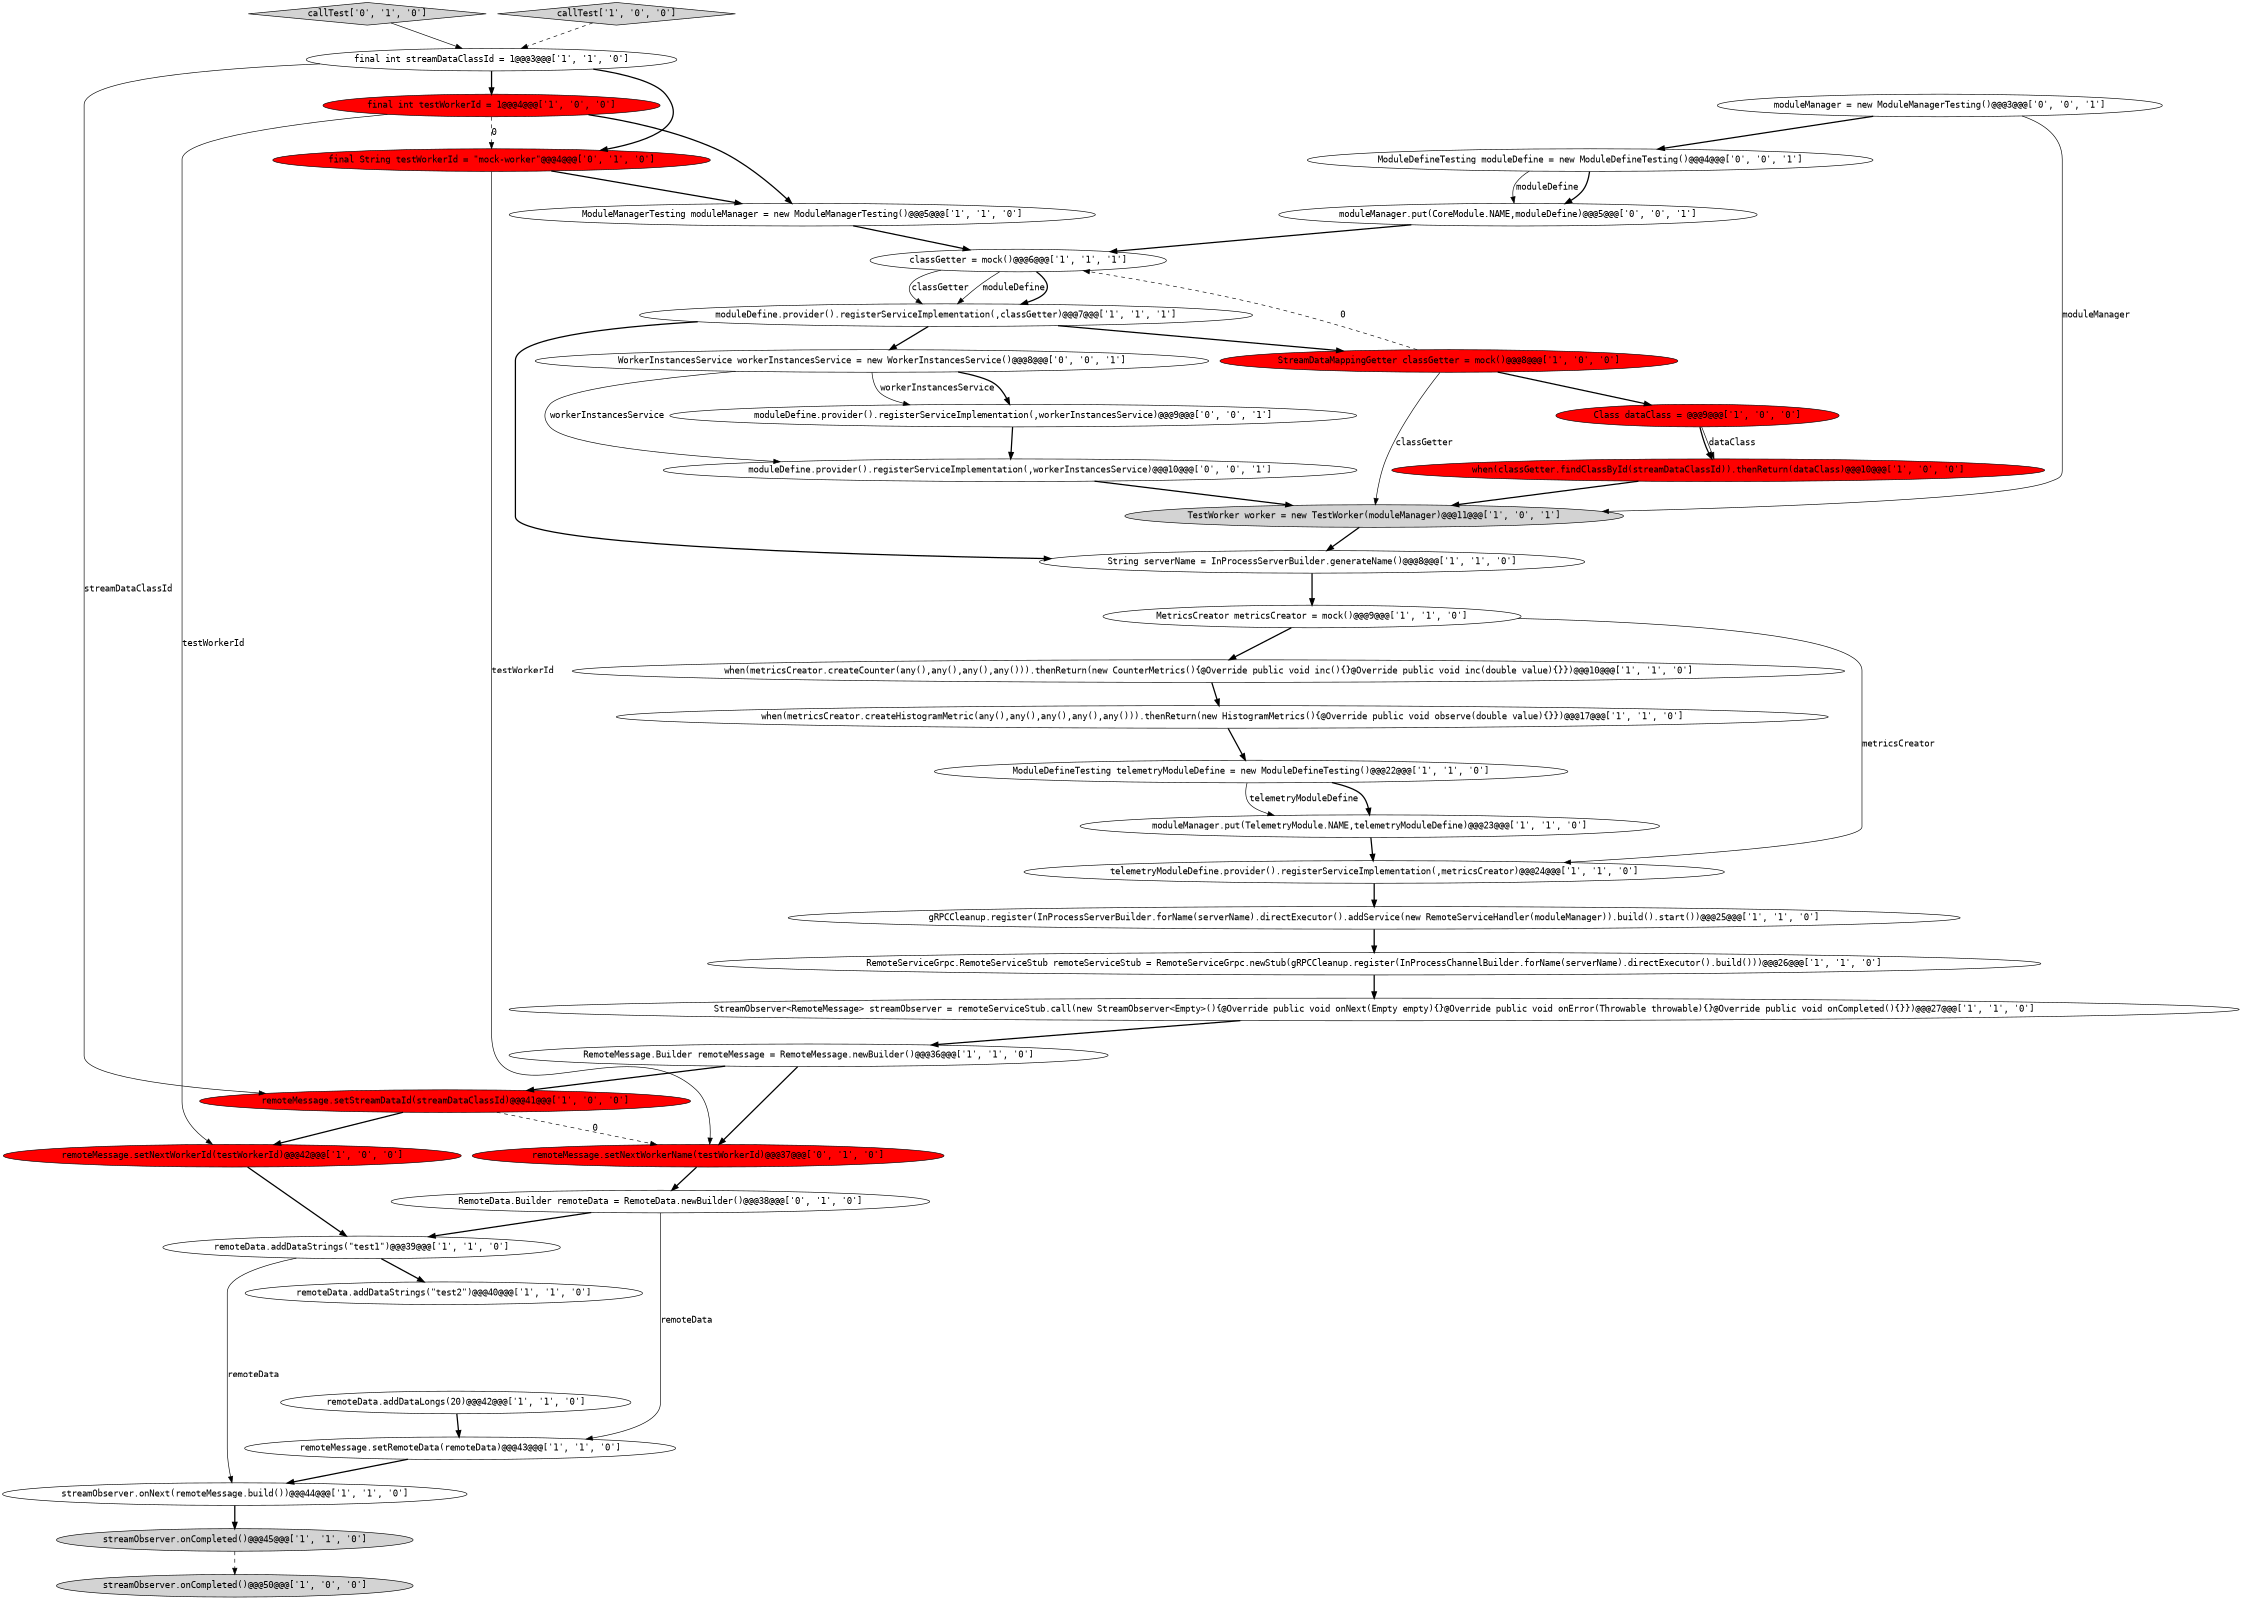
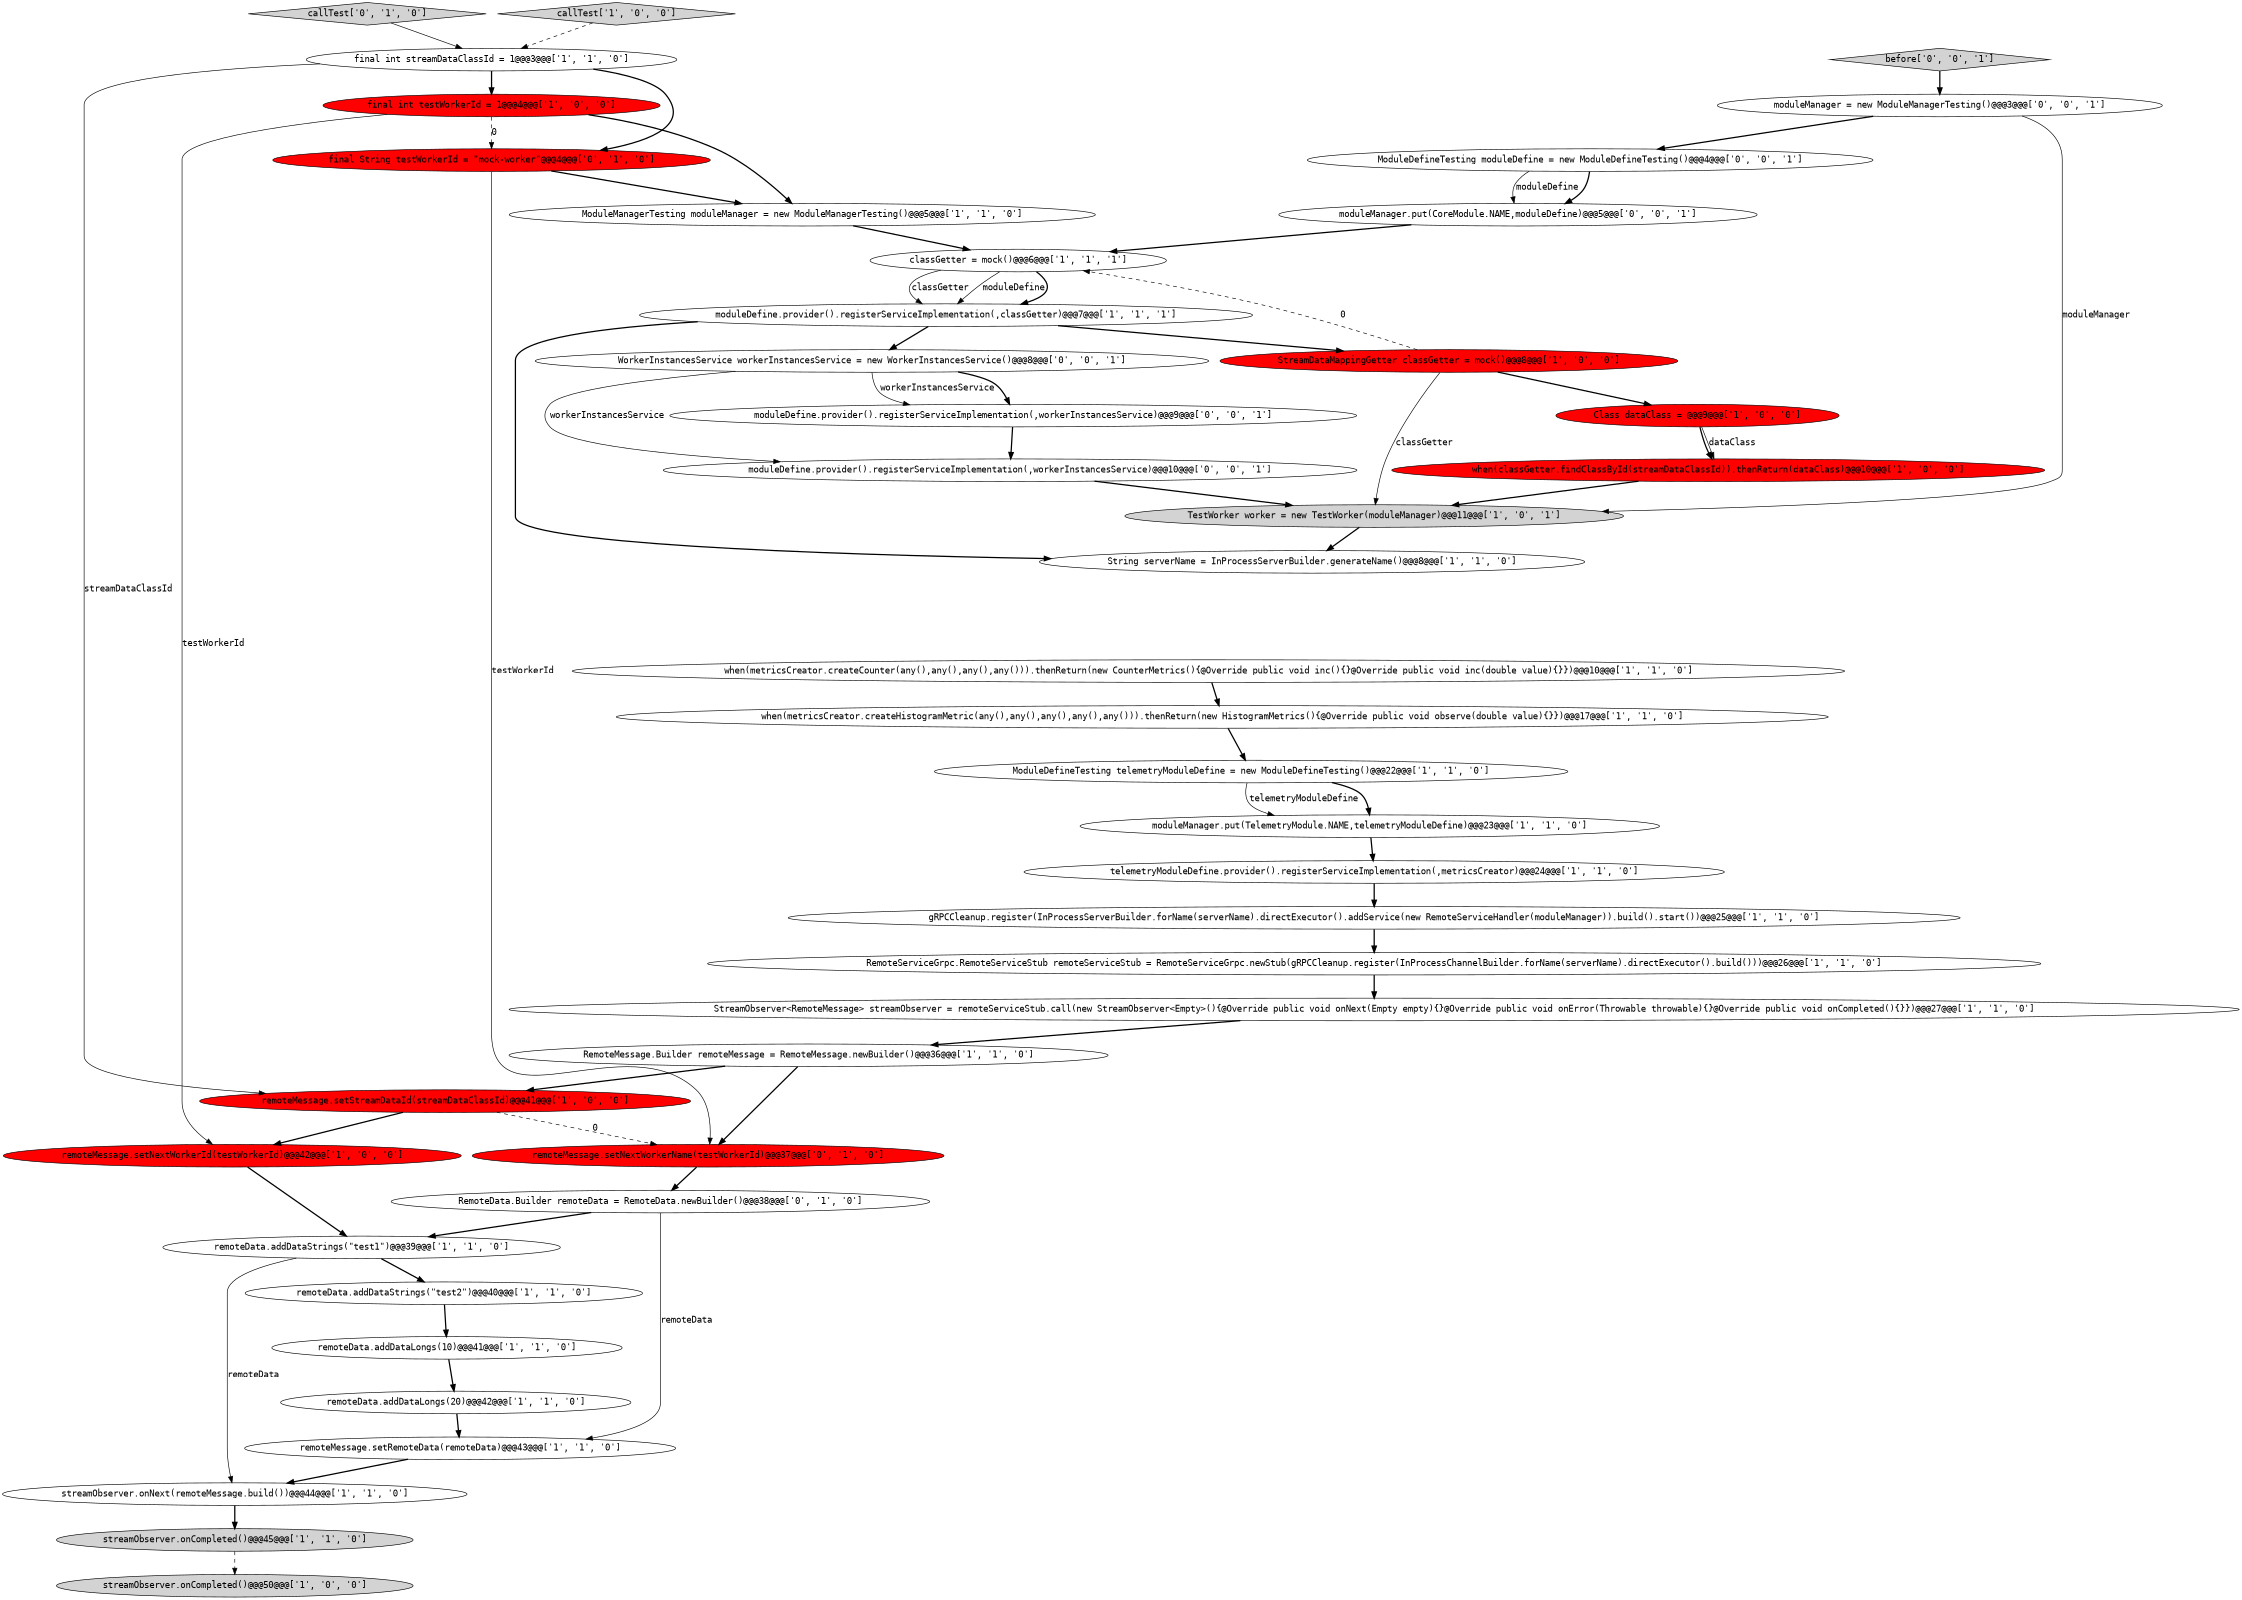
node "before['0', '0', '1']": added
node "MetricsCreator metricsCreator = mock()@@@9@@@['1', '1', '0']": removed
node "remoteData.addDataLongs(10)@@@41@@@['1', '1', '0']": added
